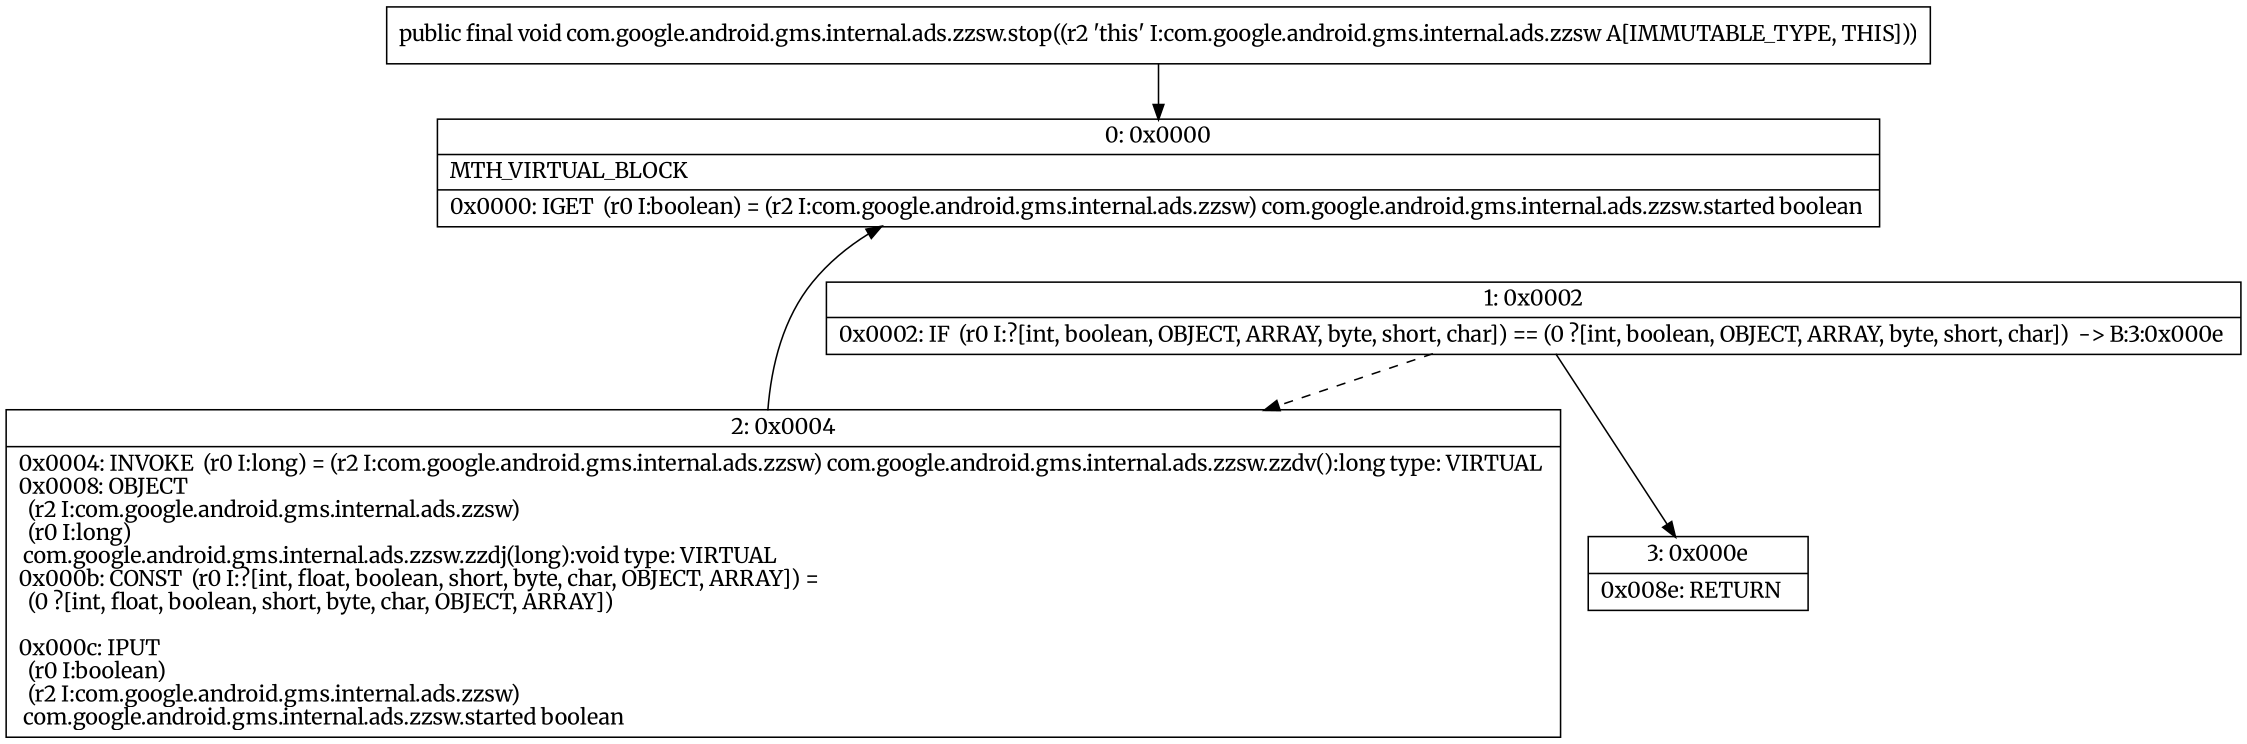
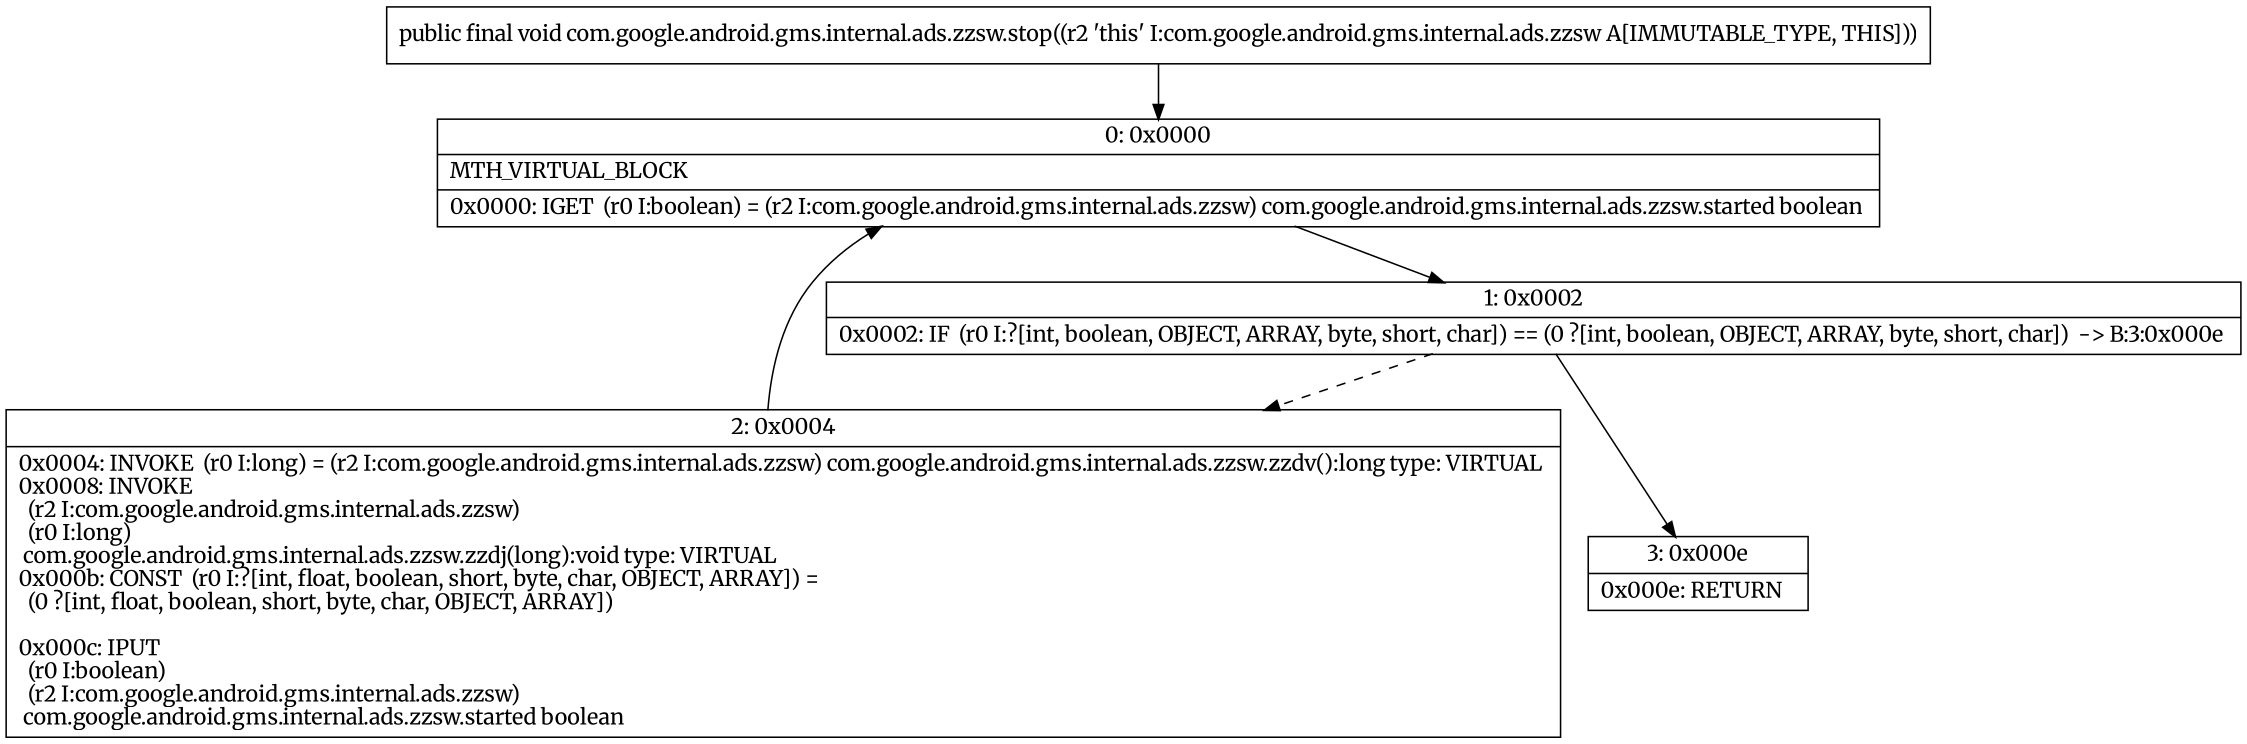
edge "0: 0x0000" -> "1: 0x0002": added
node "2: 0x0004": text "0x0008: OBJECT" -> "0x0008: INVOKE"
node "3: 0x000e": text "0x008e: RETURN" -> "0x000e: RETURN"
